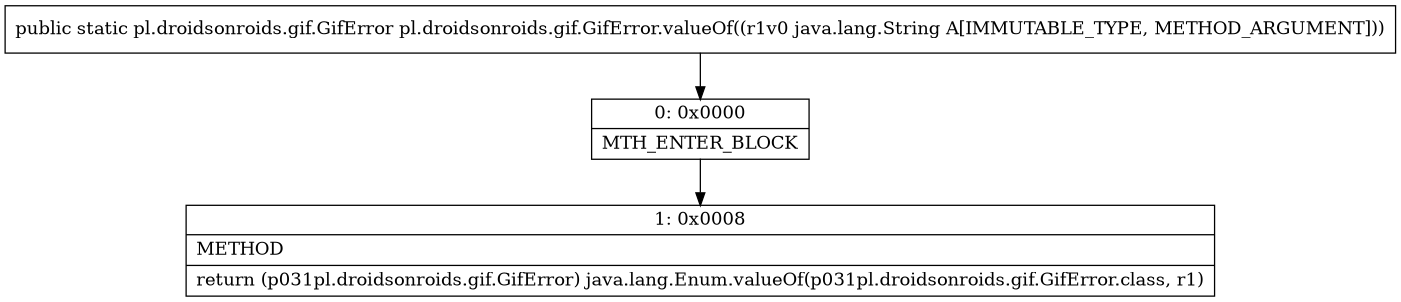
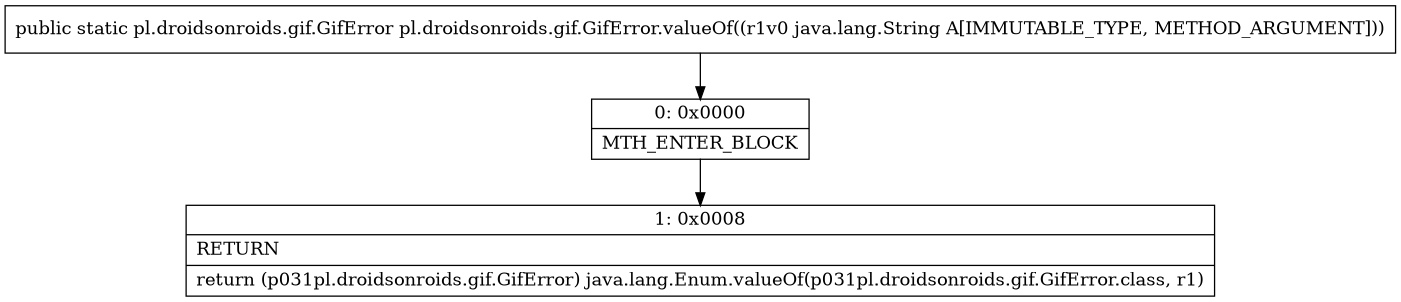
node "1: 0x0008": text "METHOD" -> "RETURN"
